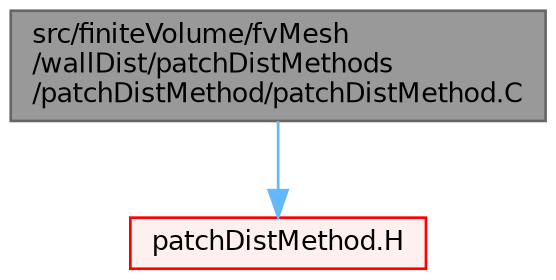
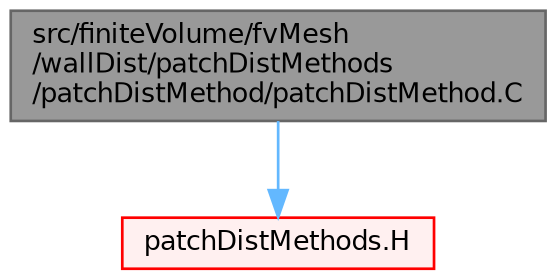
node "patchDistMethod.H": label "patchDistMethod.H" -> "patchDistMethods.H"
